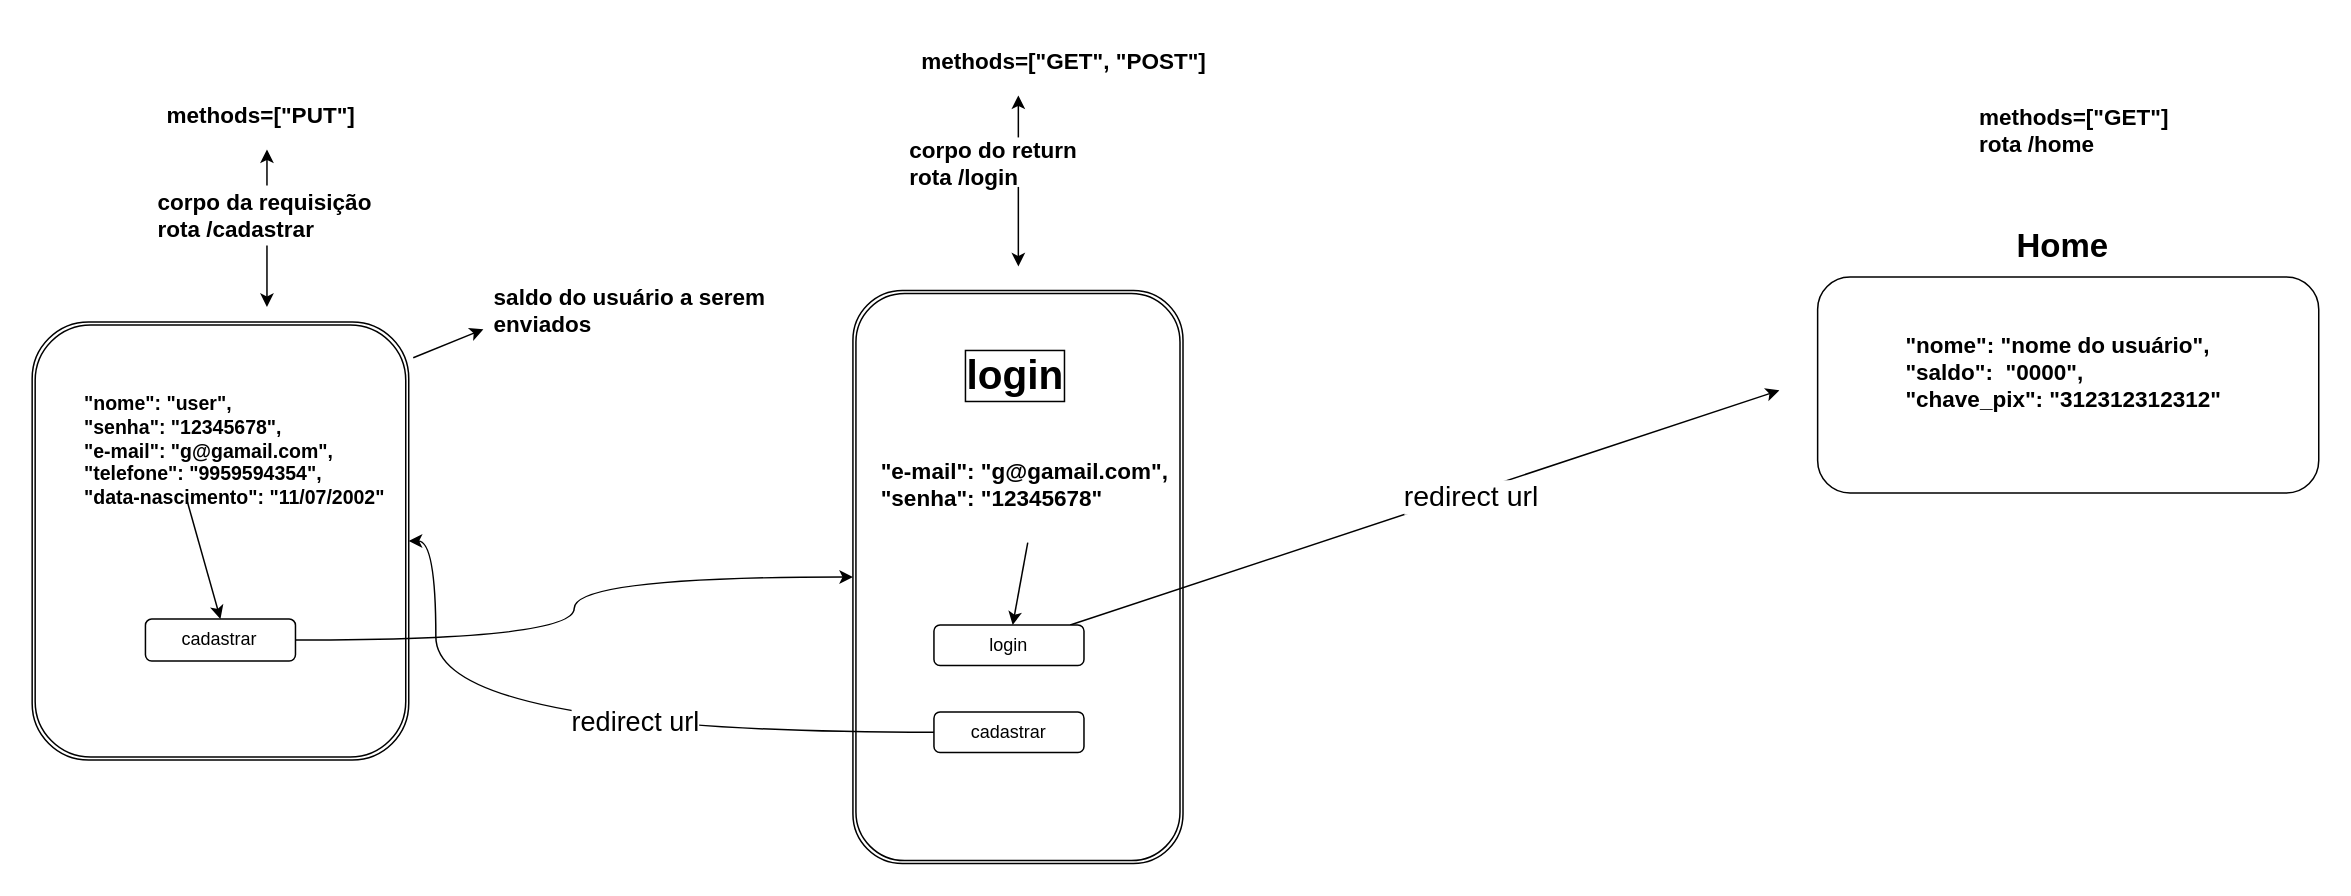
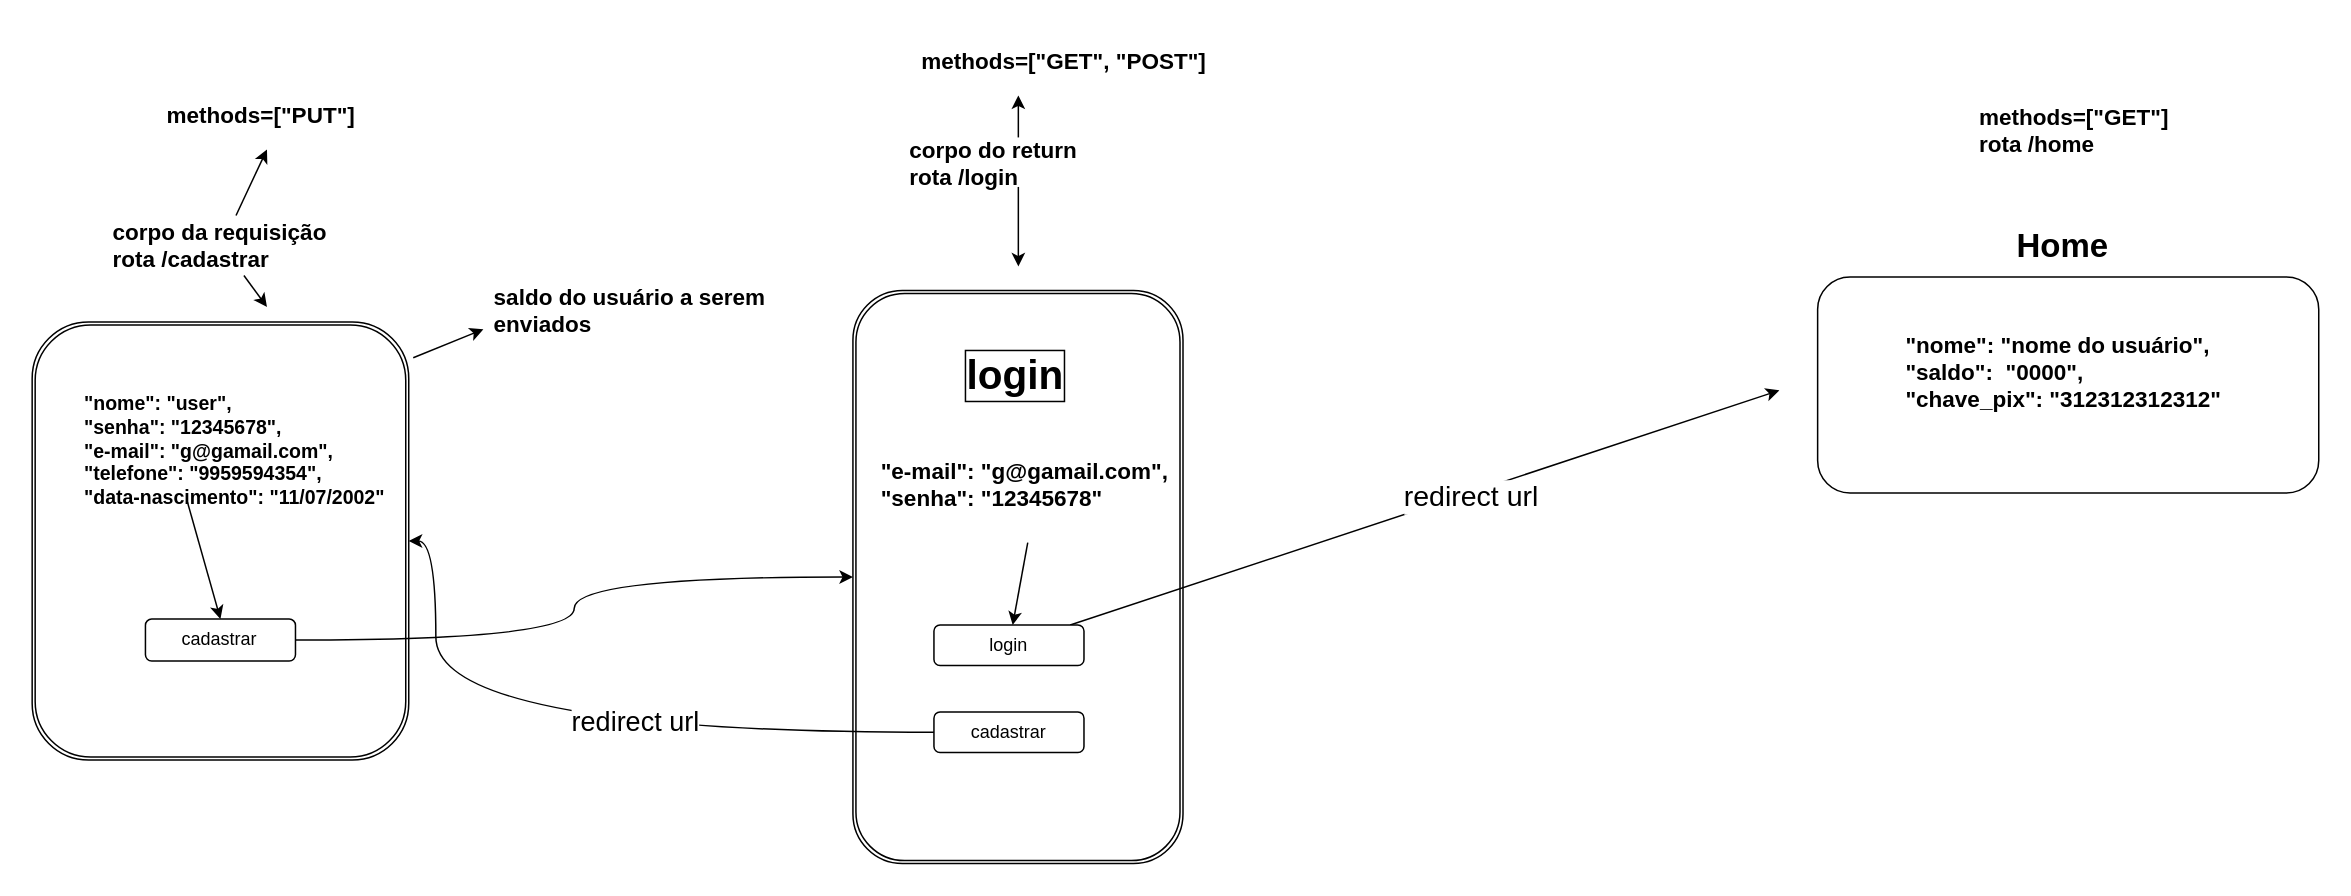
node "corpo da requisição rota /cadastrar": moved (267, 215) -> (222, 245)
